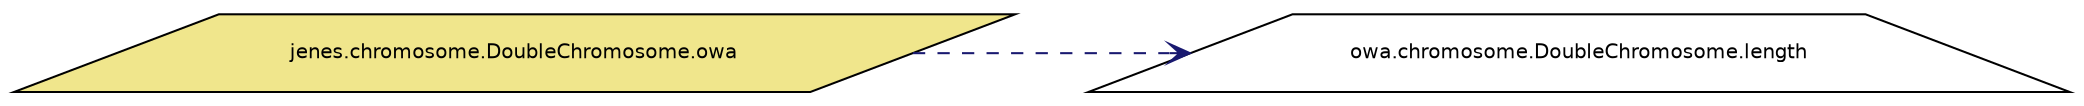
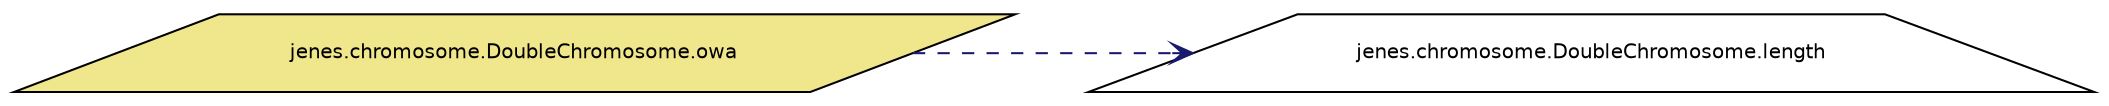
node "owa.chromosome.DoubleChromosome.length": label "owa.chromosome.DoubleChromosome.length" -> "jenes.chromosome.DoubleChromosome.length"
